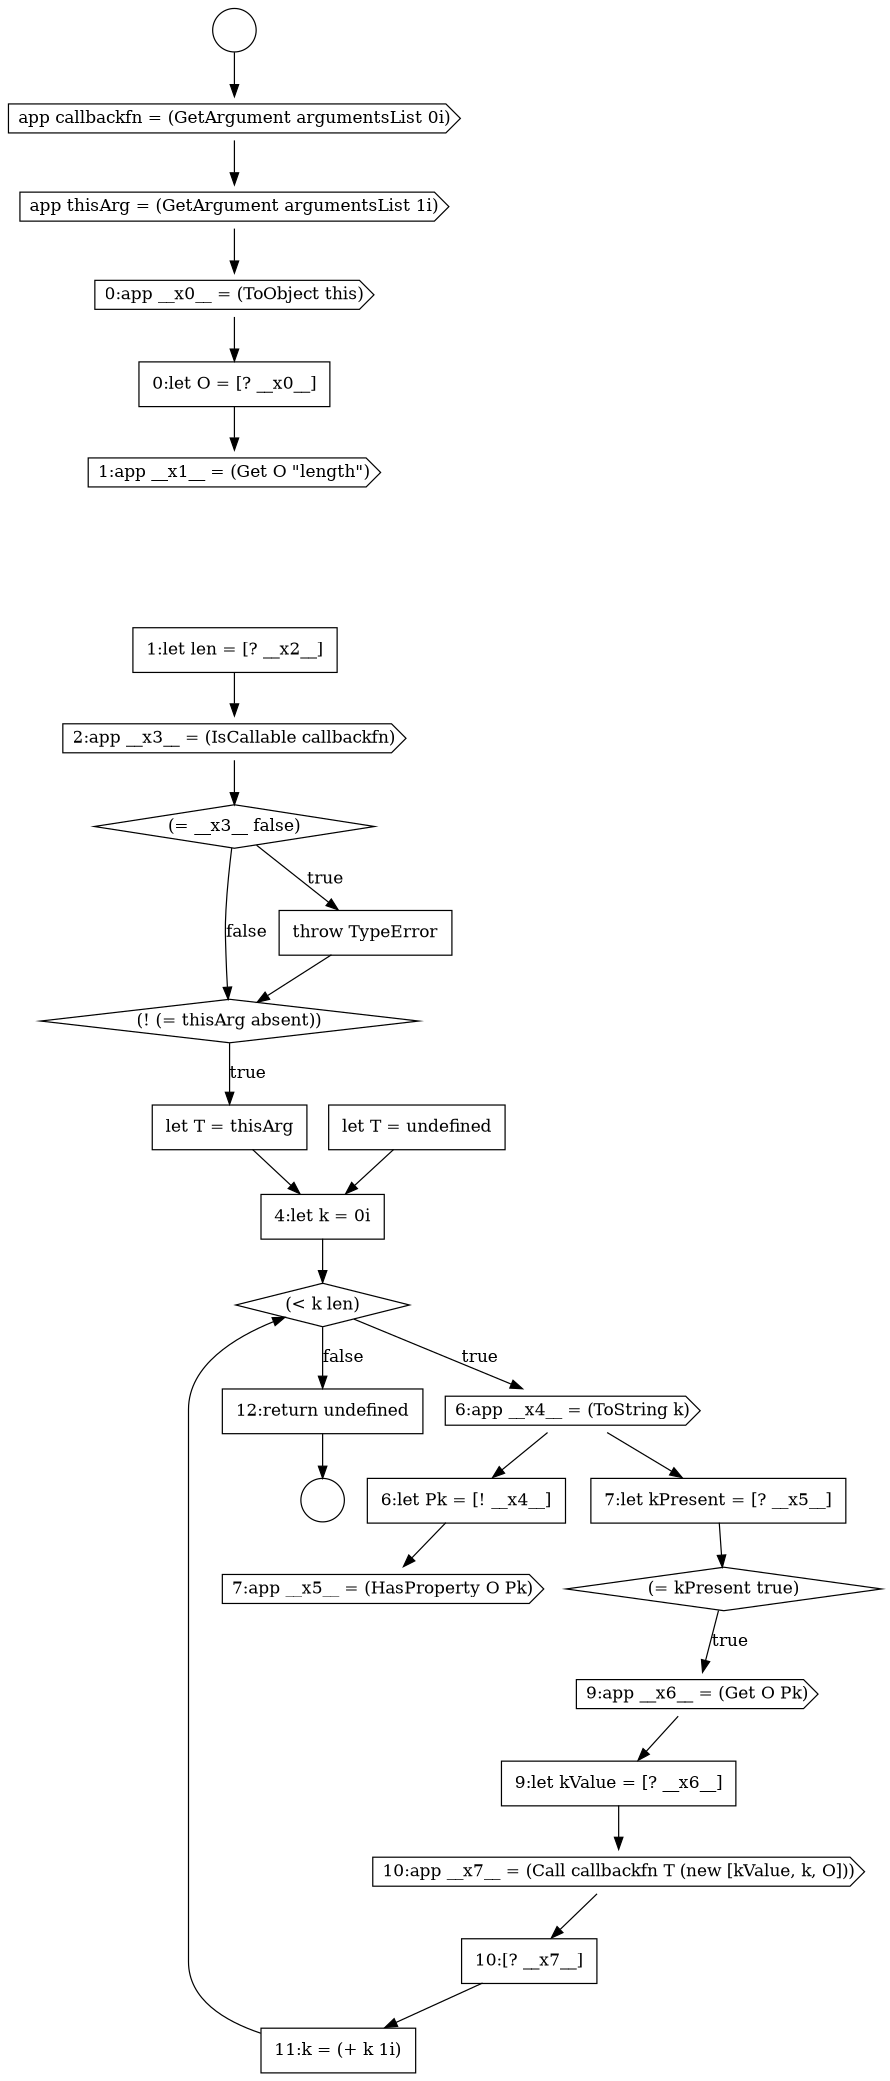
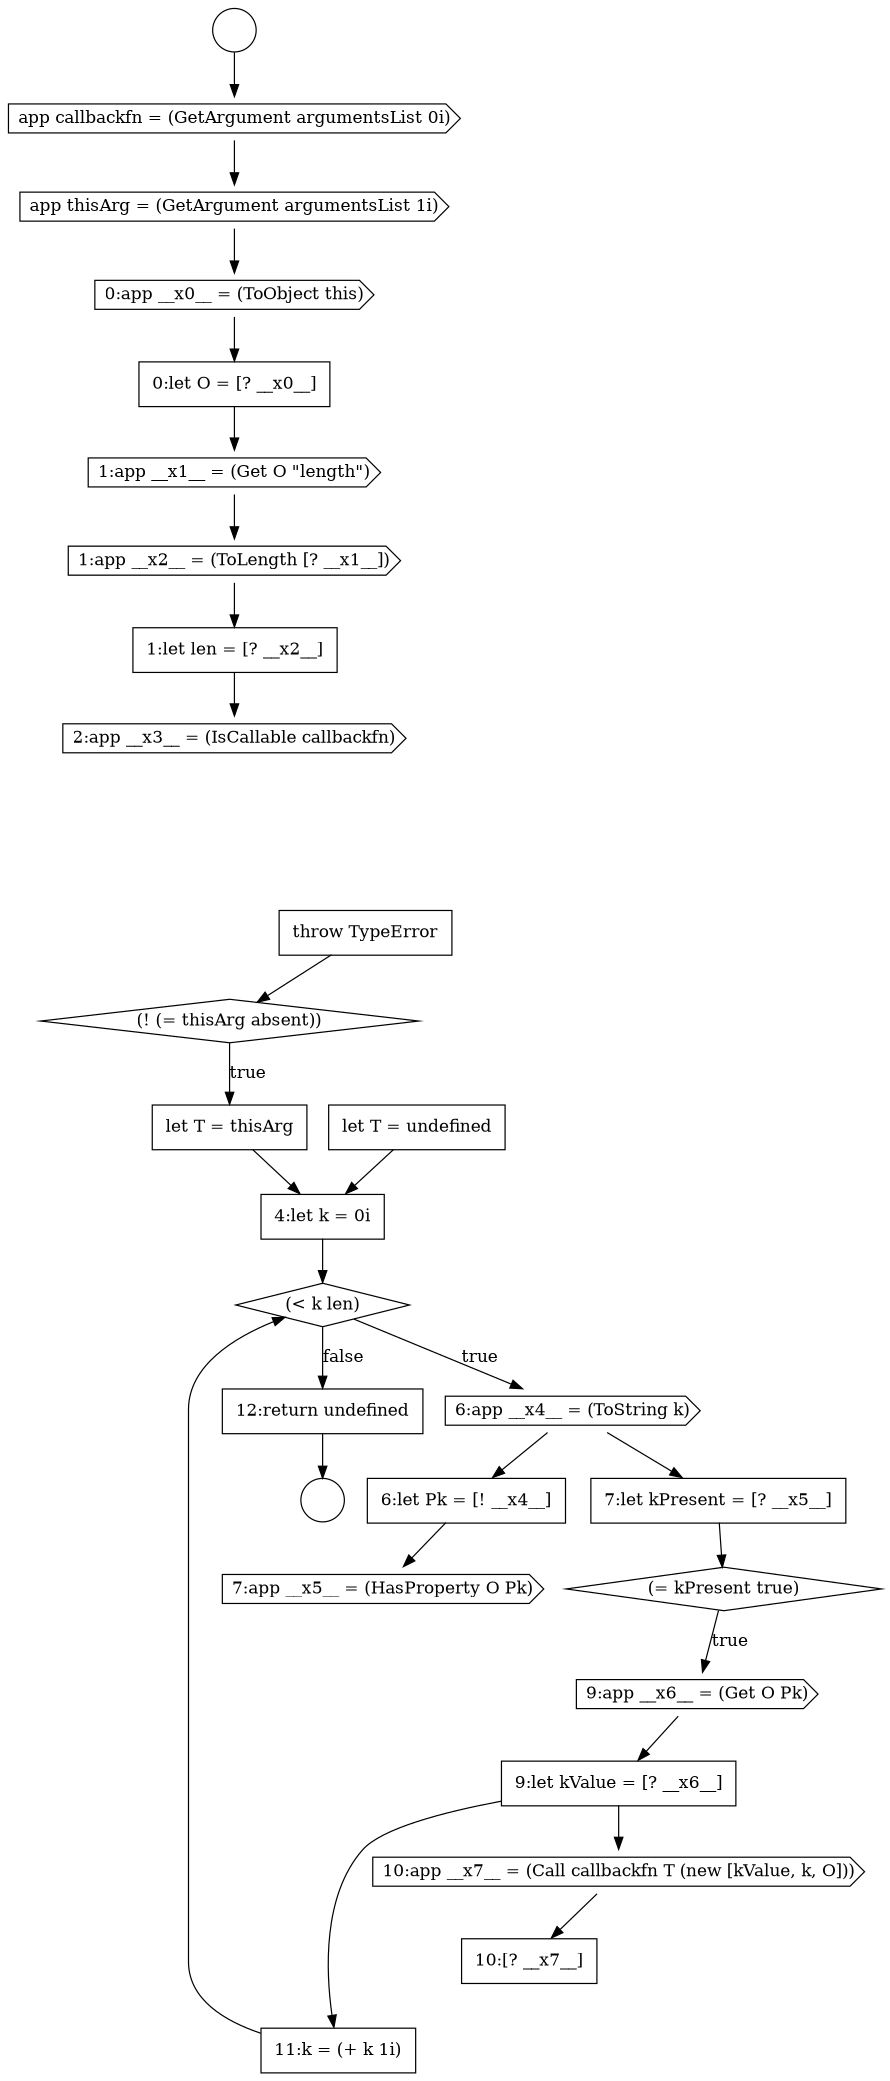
node "1:app __x2__ = (ToLength [? __x1__])": added
node "(= __x3__ false)": removed
edge "10:[? __x7__]" -> "11:k = (+ k 1i)": now "9:let kValue = [? __x6__]" -> "11:k = (+ k 1i)"
